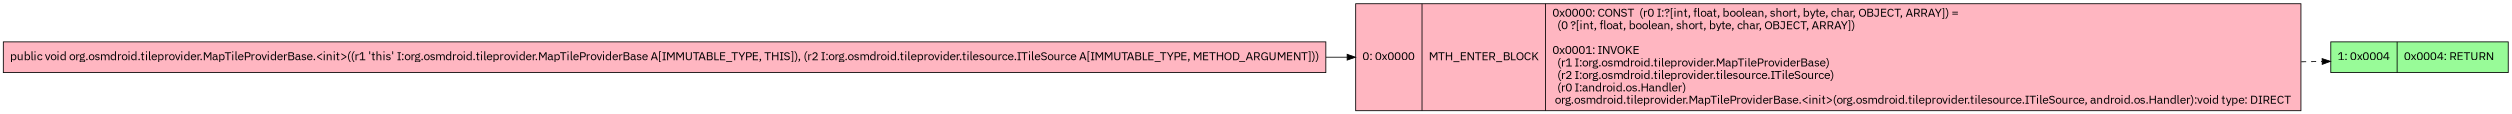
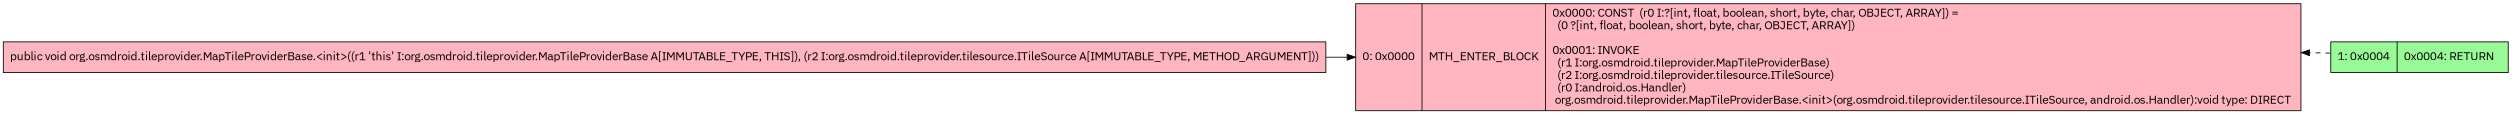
edge "0: 0x0000" -> "1: 0x0004": reversed
